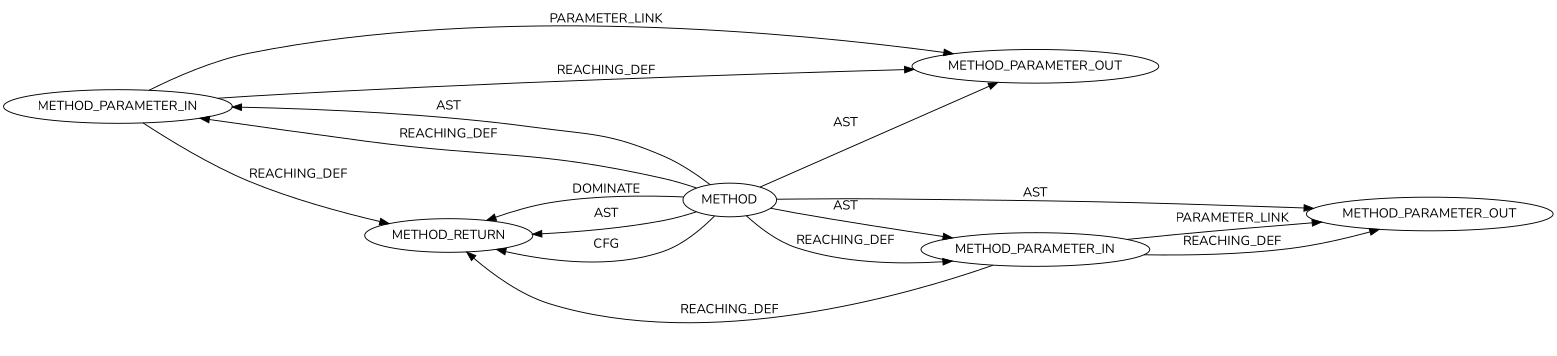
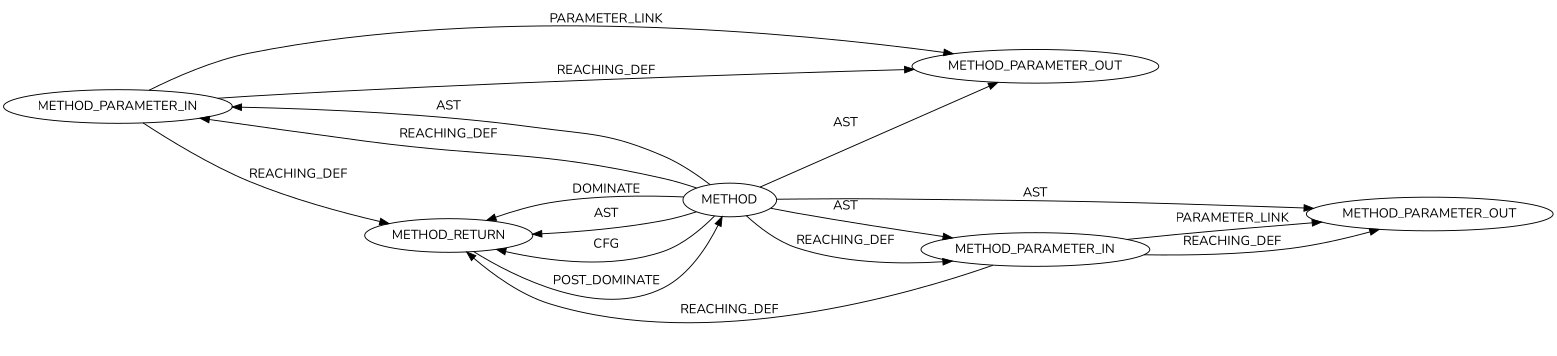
edge "METHOD_RETURN" -> "METHOD": added, label "POST_DOMINATE"
